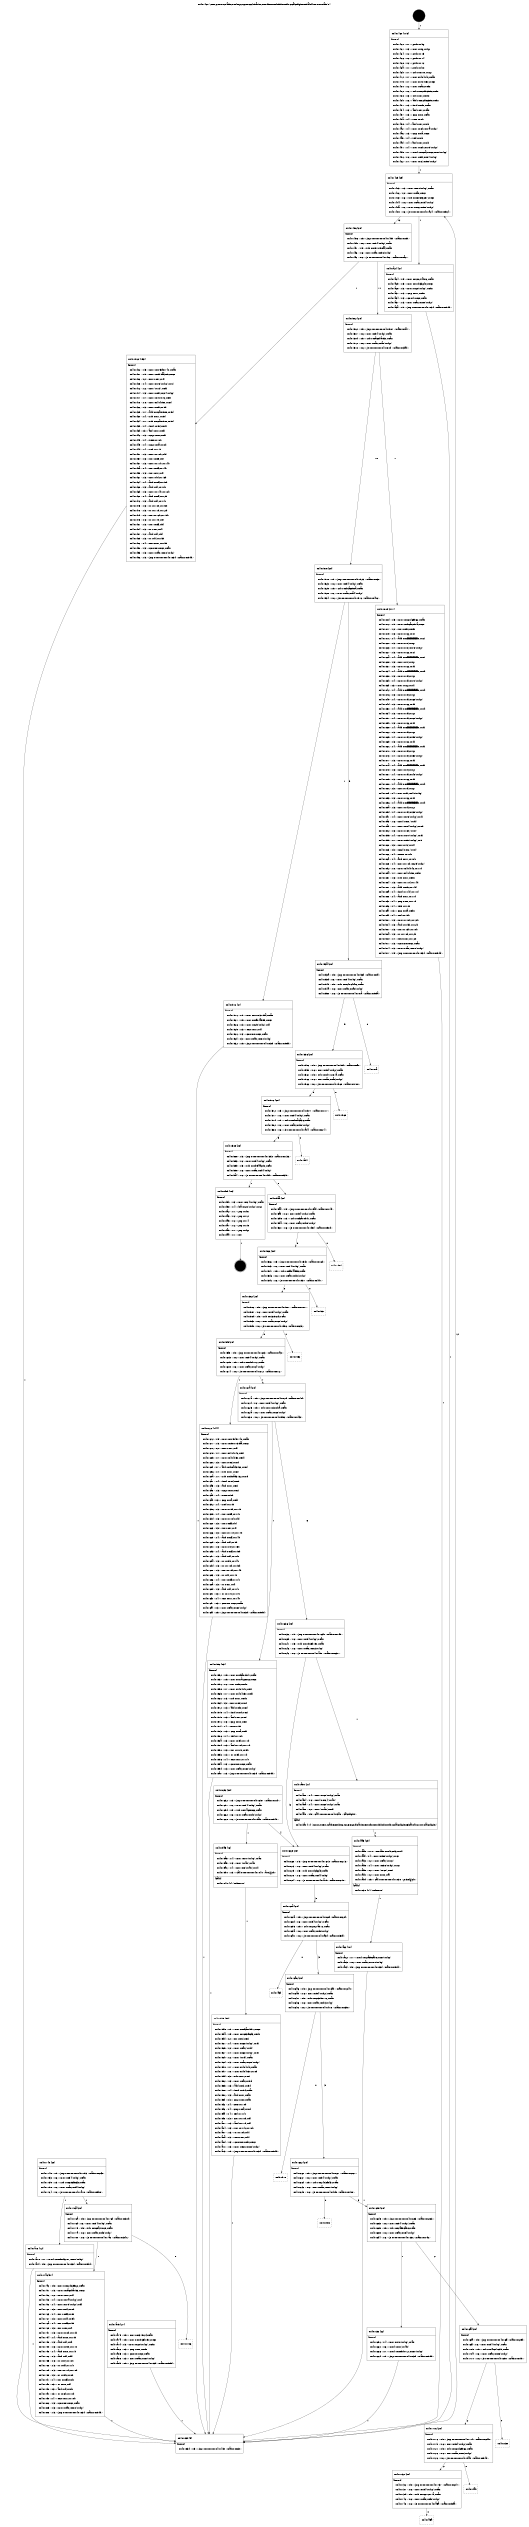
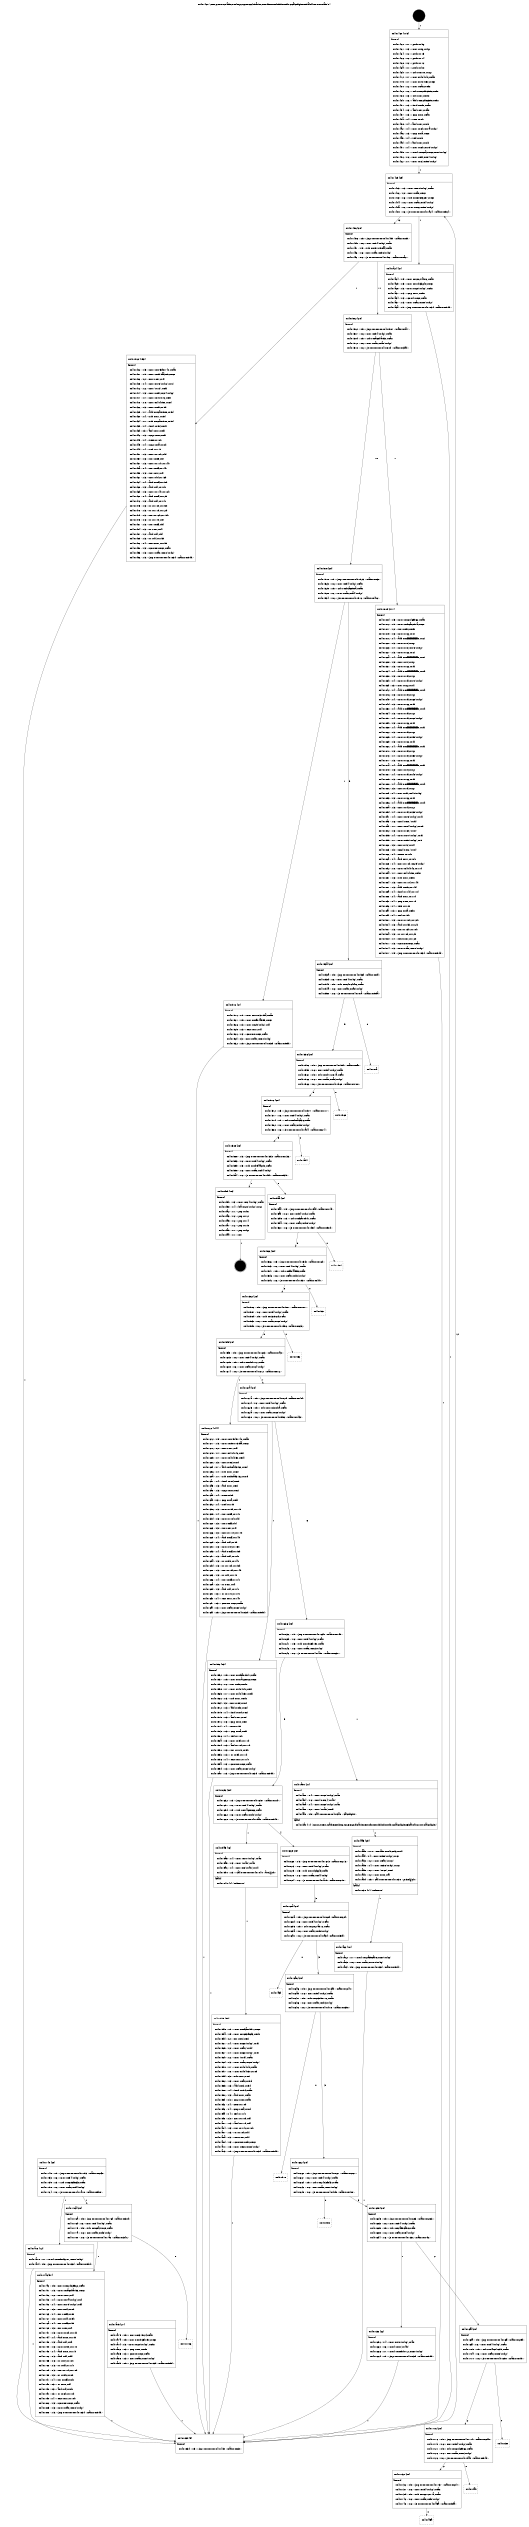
edge "0x401636 [28]" -> "0x40166e [28]": now "0x401636 [28]" -> "0x401652 [28]"
